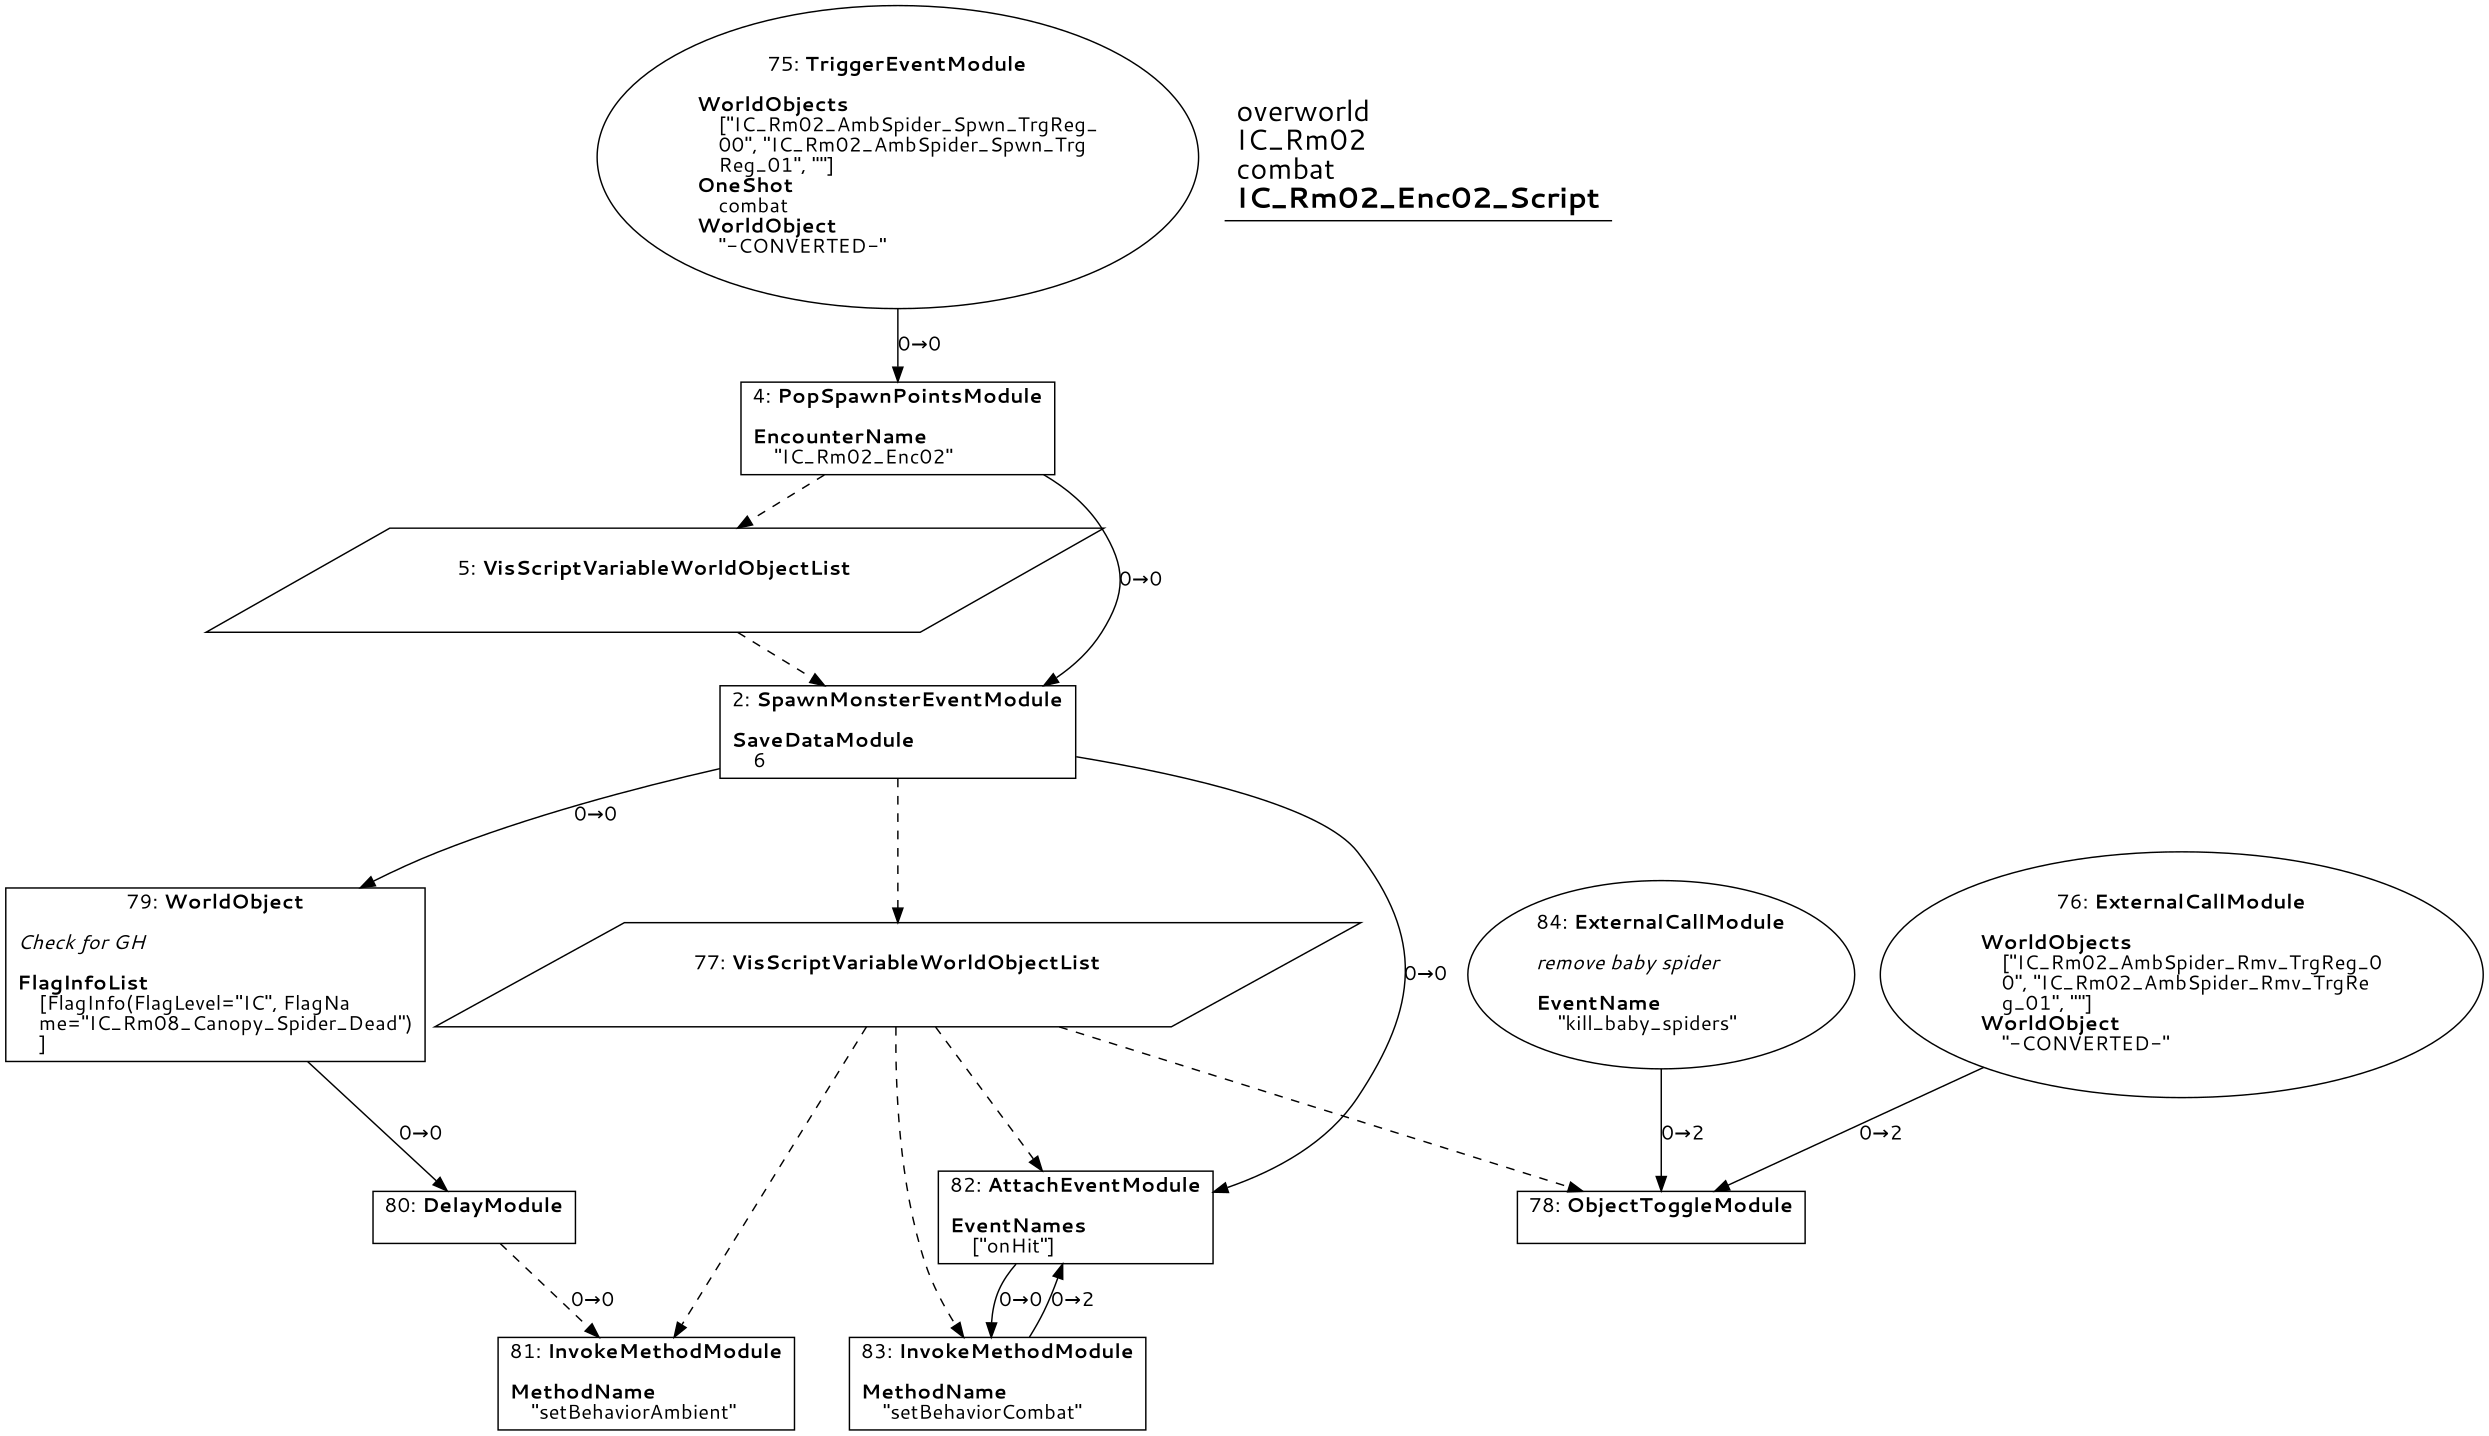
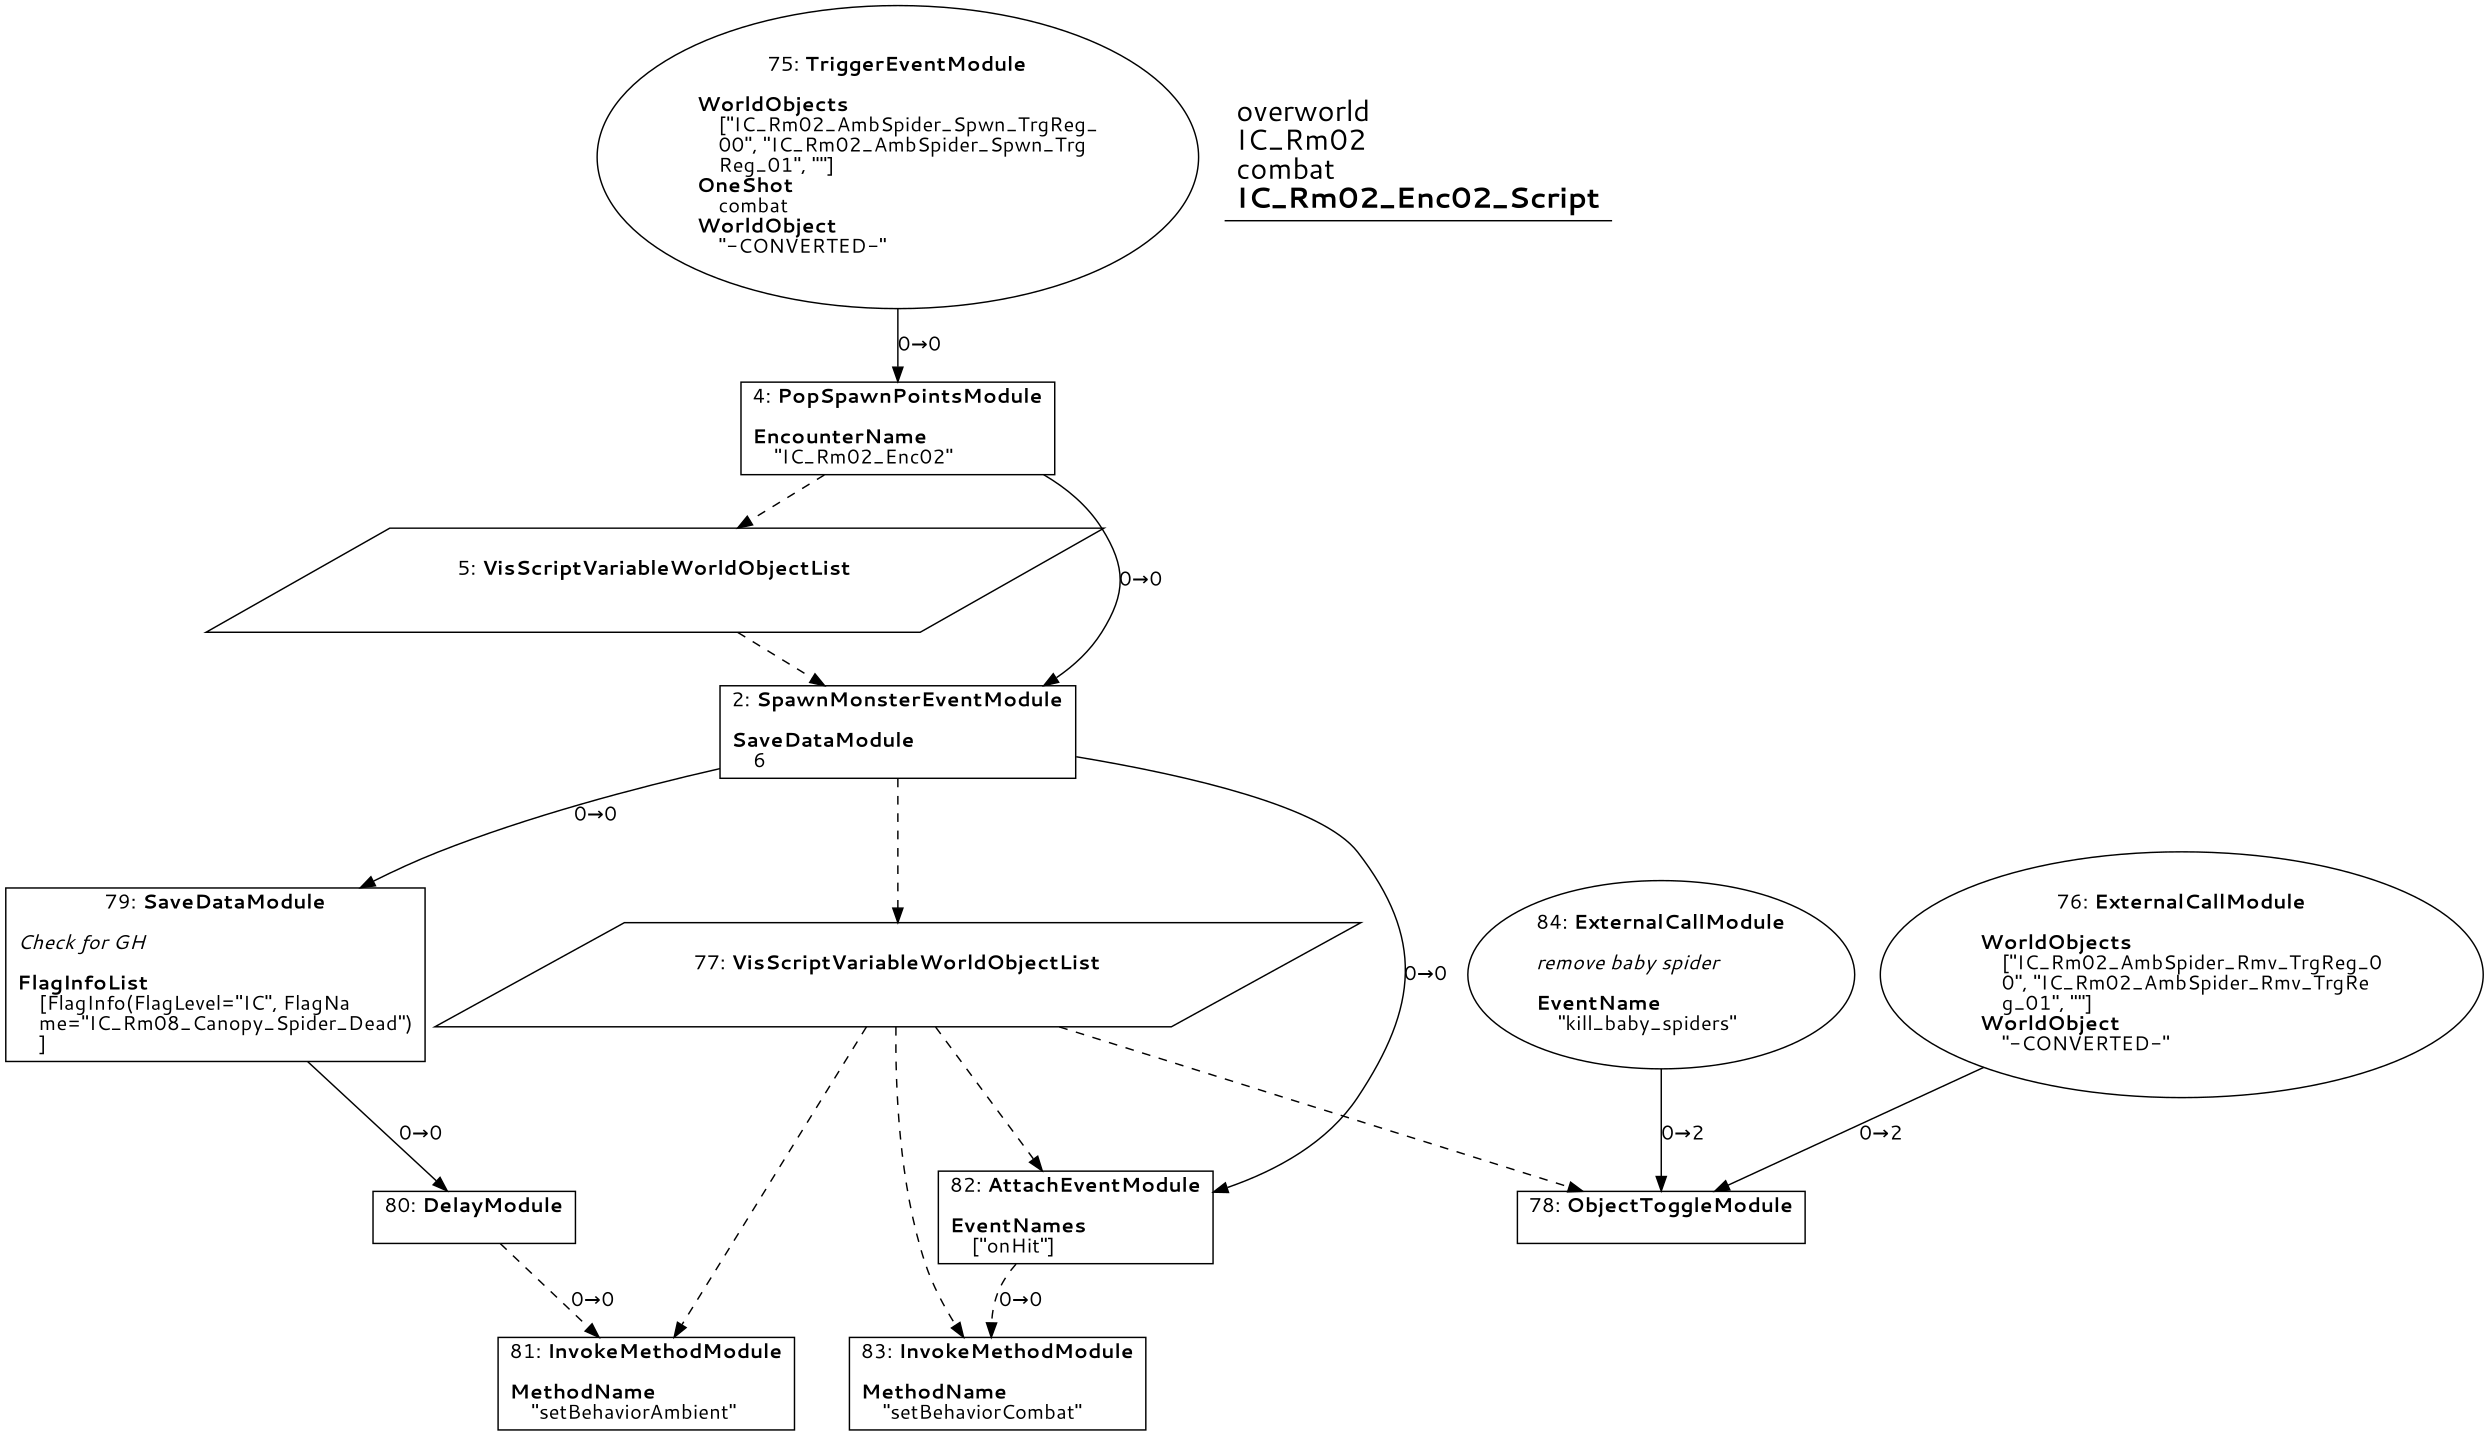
node "79:": text "WorldObject" -> "SaveDataModule"
edge "82:" -> "83:": style solid -> dashed
edge "83:" -> "82:": removed, label "0→2"
